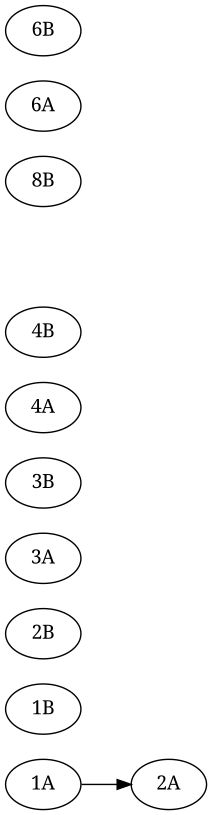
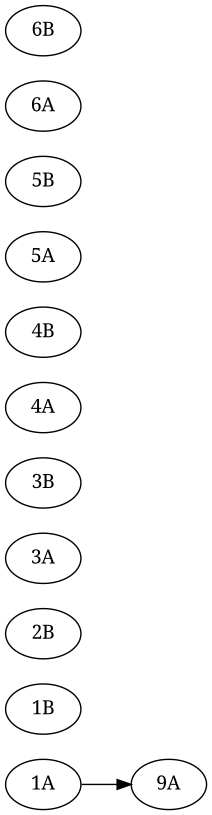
node "8B": label "8B" -> "5B"
node "5A": added
node "2A": label "2A" -> "9A"
